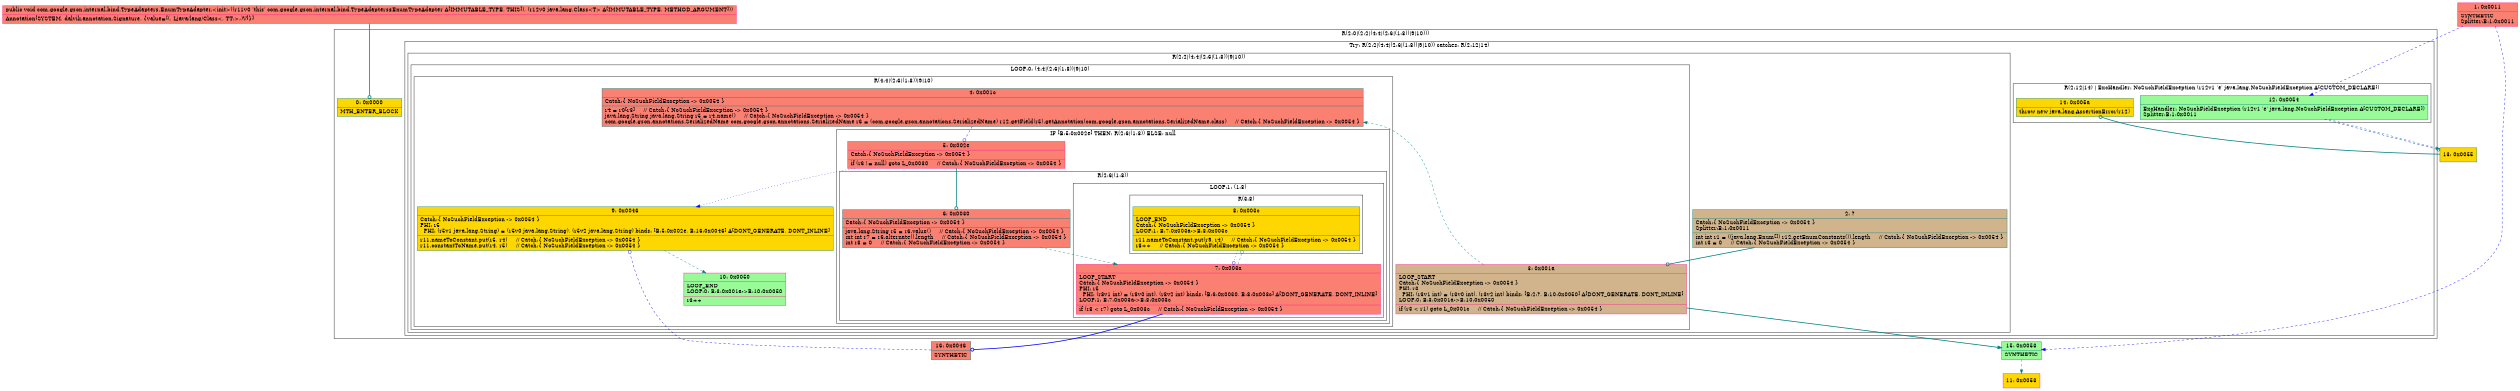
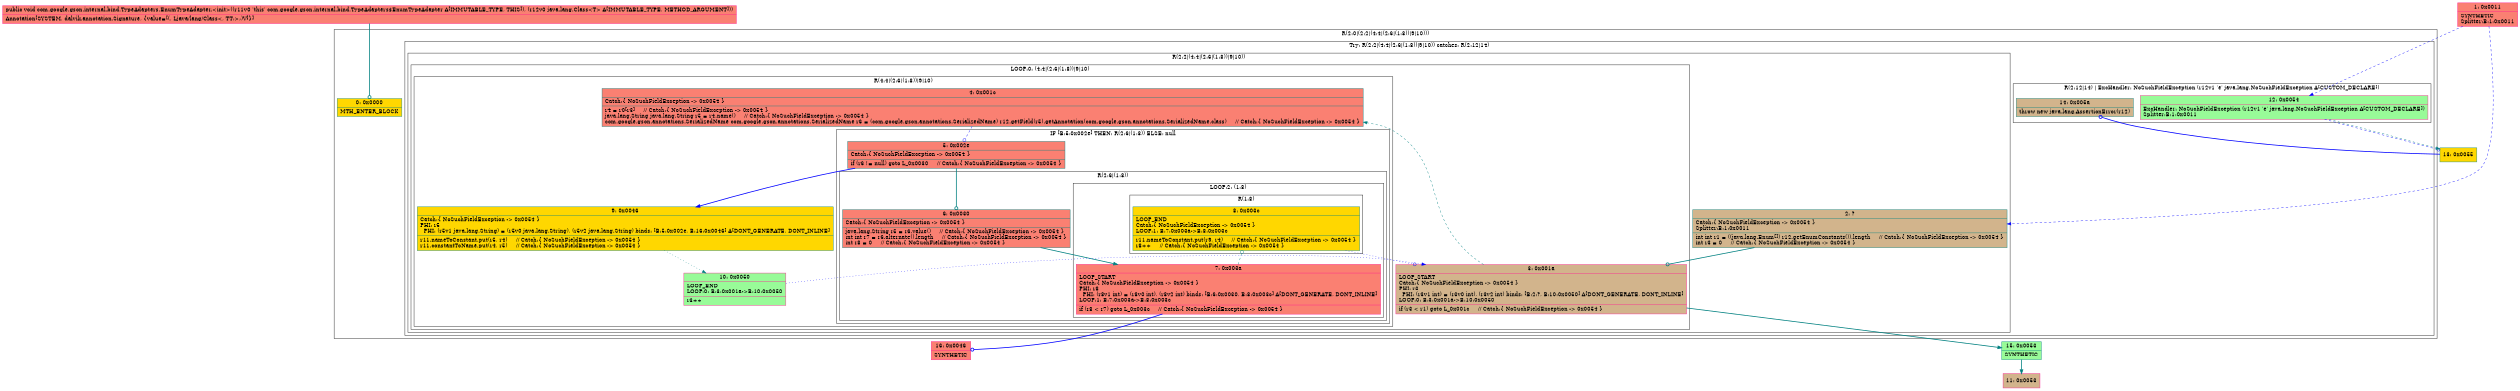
node "14: 0x005a": fillcolor gold -> tan
node "12: 0x0054": color teal -> deeppink
edge "13: 0x0055" -> "14: 0x005a": color teal -> blue
node "5: 0x002e": color deeppink -> teal
edge "5: 0x002e" -> "9: 0x0046": style dotted -> bold
cluster "LOOP:1: (1:8)": label "LOOP:1: (1:8)" -> "LOOP:2: (1:8)"
cluster "R(3:8)": label "R(3:8)" -> "R(1:8)"
edge "6: 0x0030" -> "7: 0x003a": style dashed -> bold
edge "8: 0x003c" -> "7: 0x003a": now "8: 0x003c" -> "3: 0x001a"
edge "10: 0x0050" -> "3: 0x001a": added
edge "9: 0x0046" -> "10: 0x0050": style dashed -> dotted
node "7: 0x003a": text "PHI: r5" -> "PHI: r8"
edge "1: 0x0011" -> "15: 0x0053": now "1: 0x0011" -> "2: ?"
edge "16: 0x0046" -> "9: 0x0046": removed
node "16: 0x0046": color teal -> deeppink
edge "15: 0x0053" -> "11: 0x0053": style dashed -> bold
node "11: 0x0053": fillcolor gold -> tan
